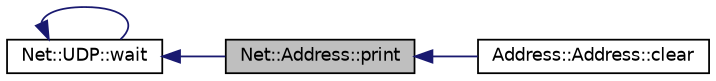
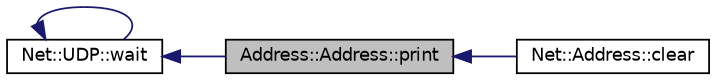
node "Net::Address::print": label "Net::Address::print" -> "Address::Address::print"
node "Address::Address::clear": label "Address::Address::clear" -> "Net::Address::clear"
